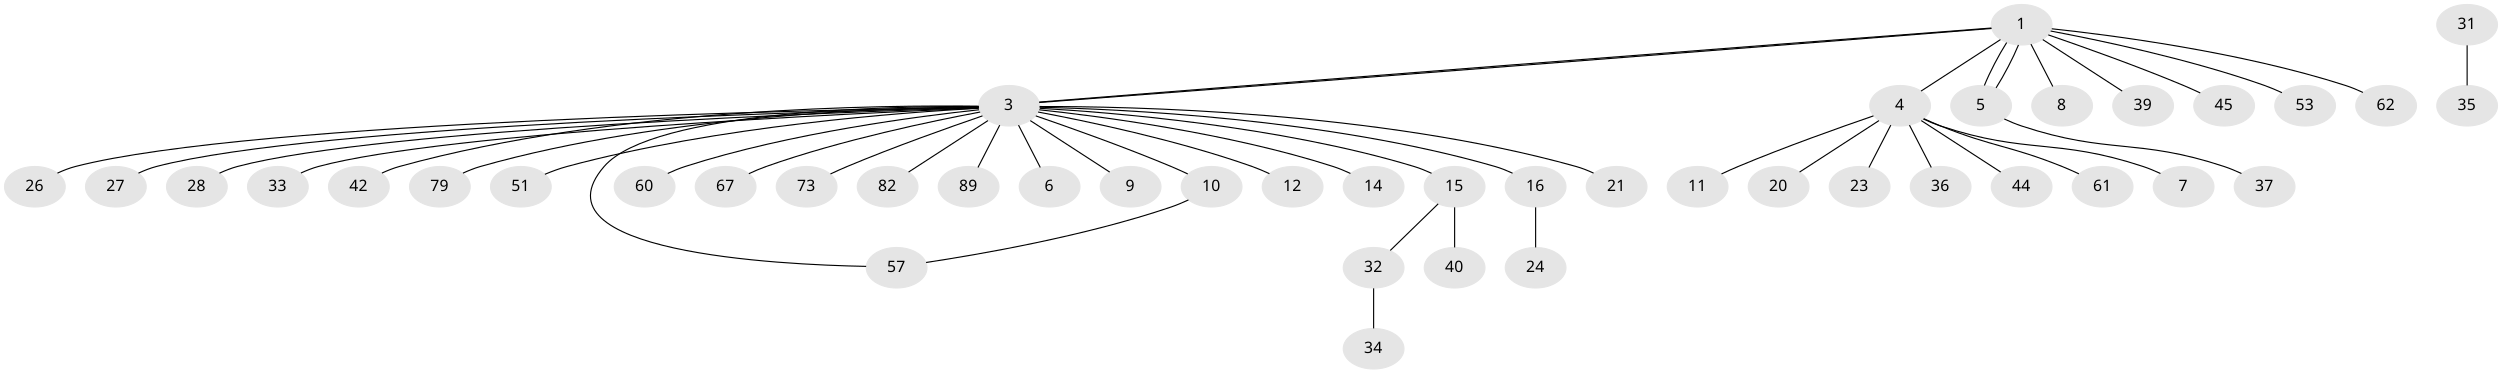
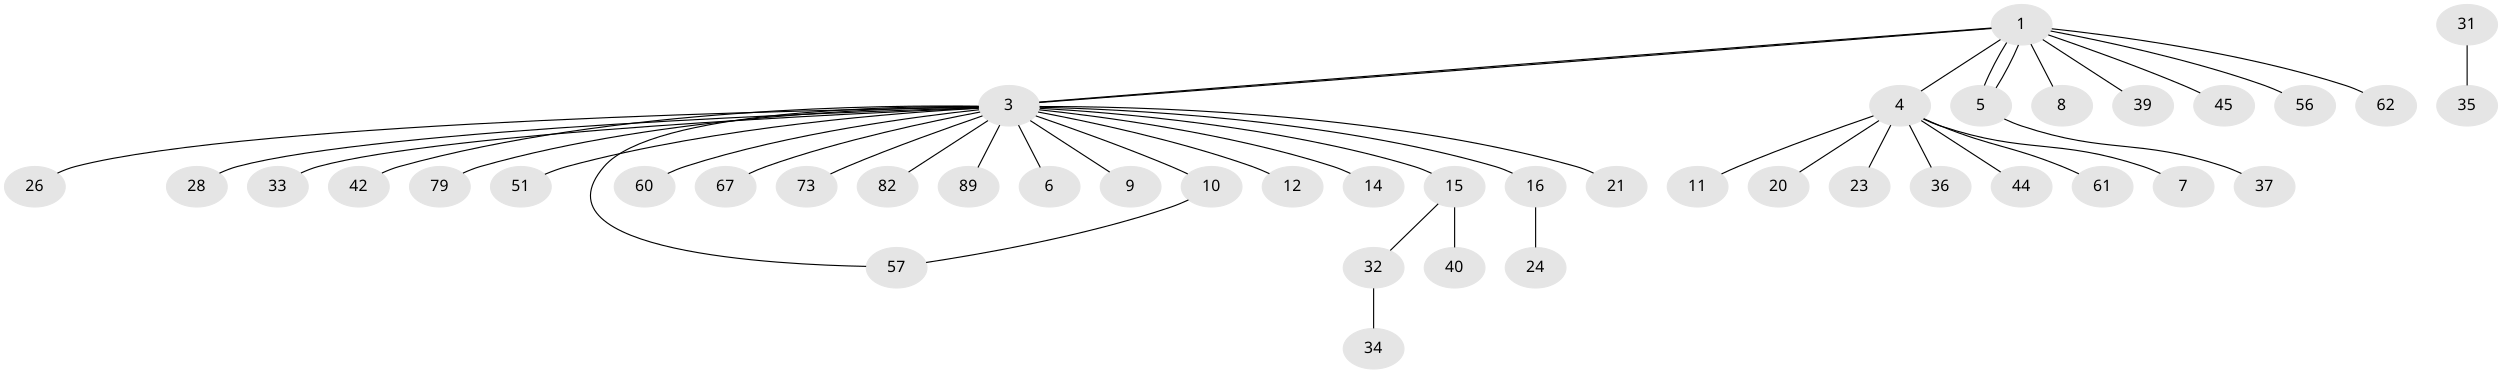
node "53": label "53" -> "56"
node "27": removed
